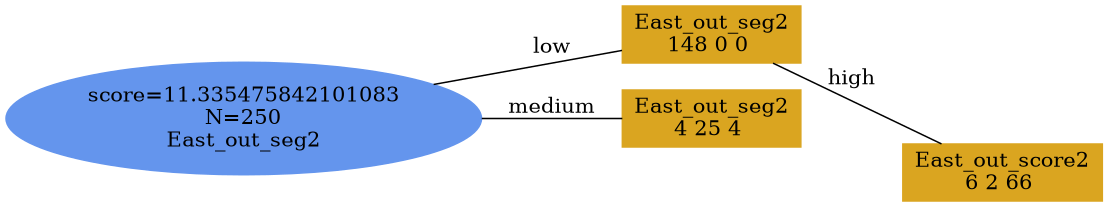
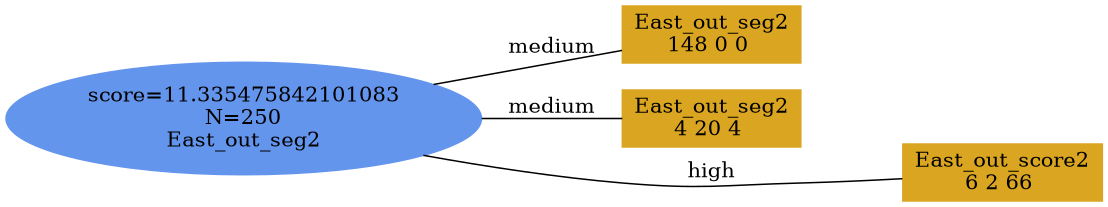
edge "East_out_seg2 148 0 0" -- "score=11.335475842101083 N=250 East_out_seg2": label "low" -> "medium"
edge "East_out_seg2 148 0 0" -- "East_out_score2 6 2 66": now "score=11.335475842101083 N=250 East_out_seg2" -- "East_out_score2 6 2 66"
node "East_out_seg2 4 25 4": label "East_out_seg2 4 25 4" -> "East_out_seg2 4 20 4"
